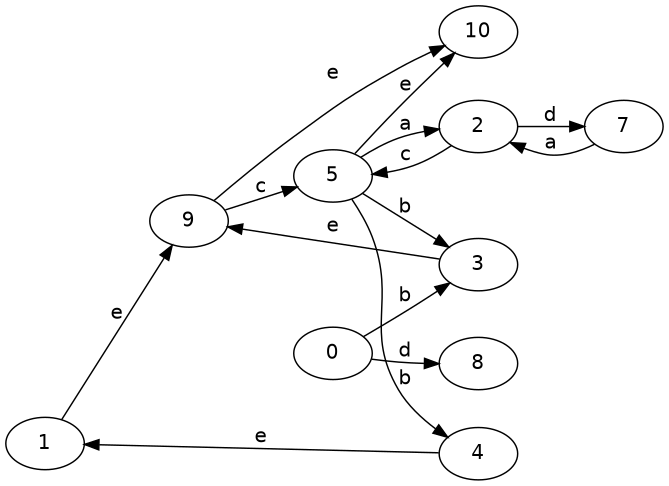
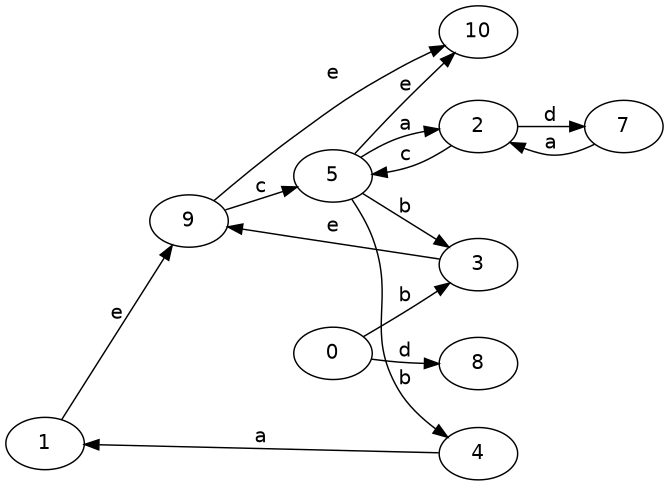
edge "4" -> "1": label "e" -> "a"
